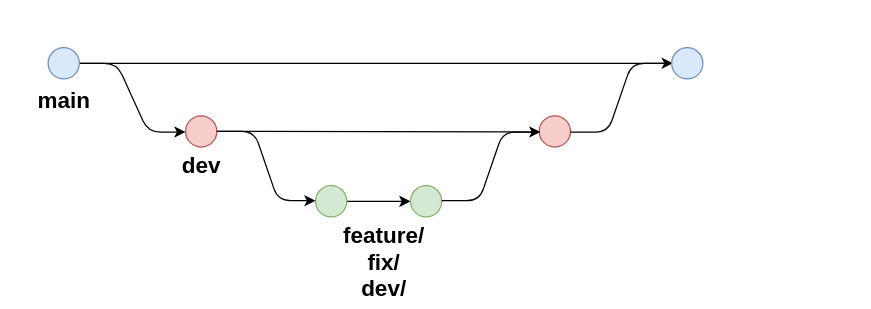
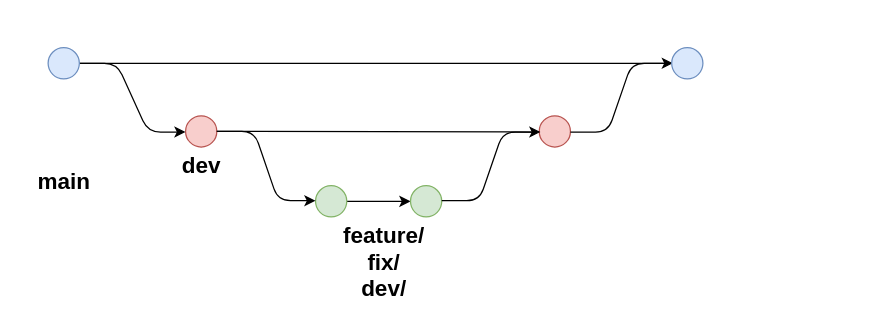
node "main": moved (64, 101) -> (64, 182)
